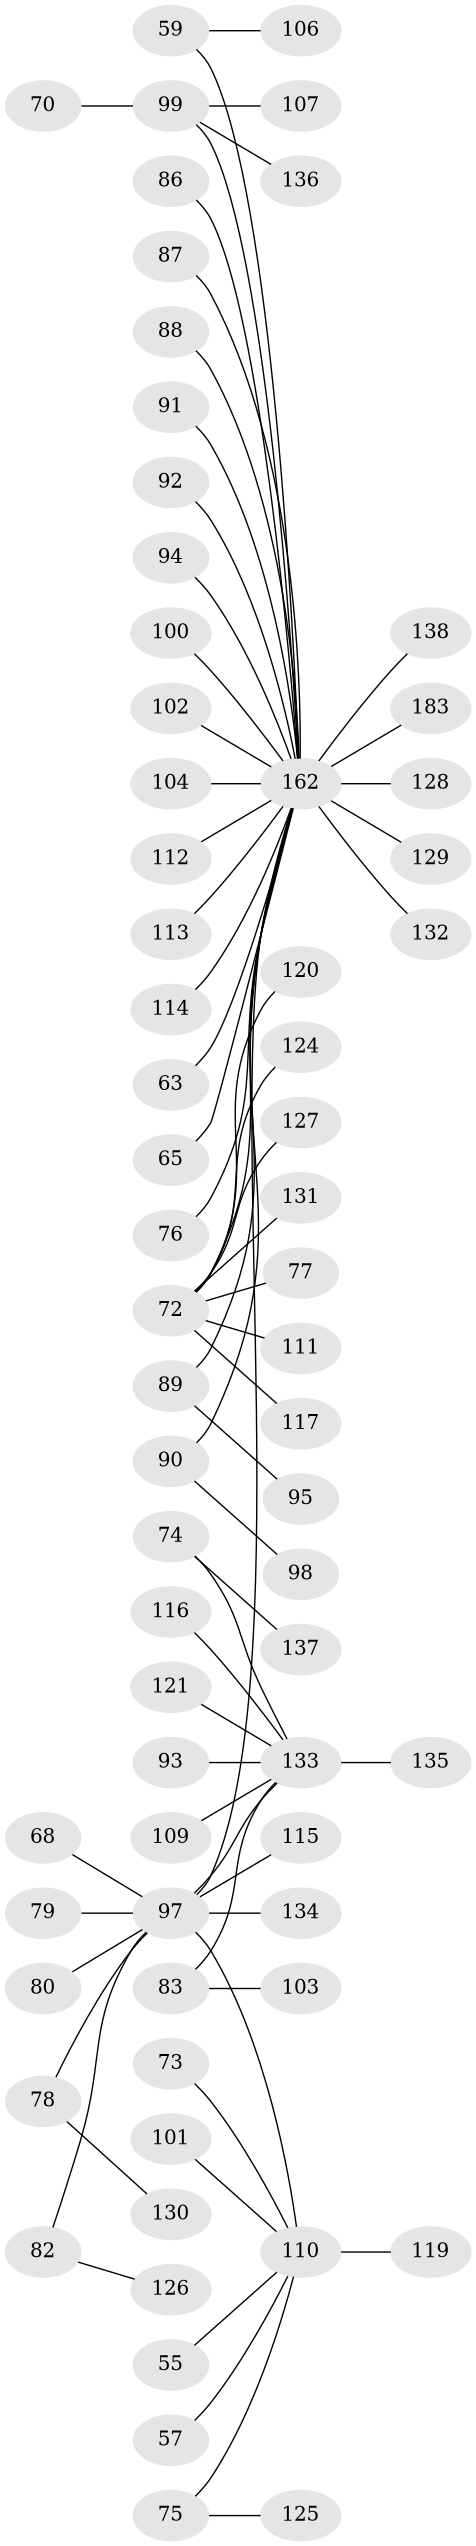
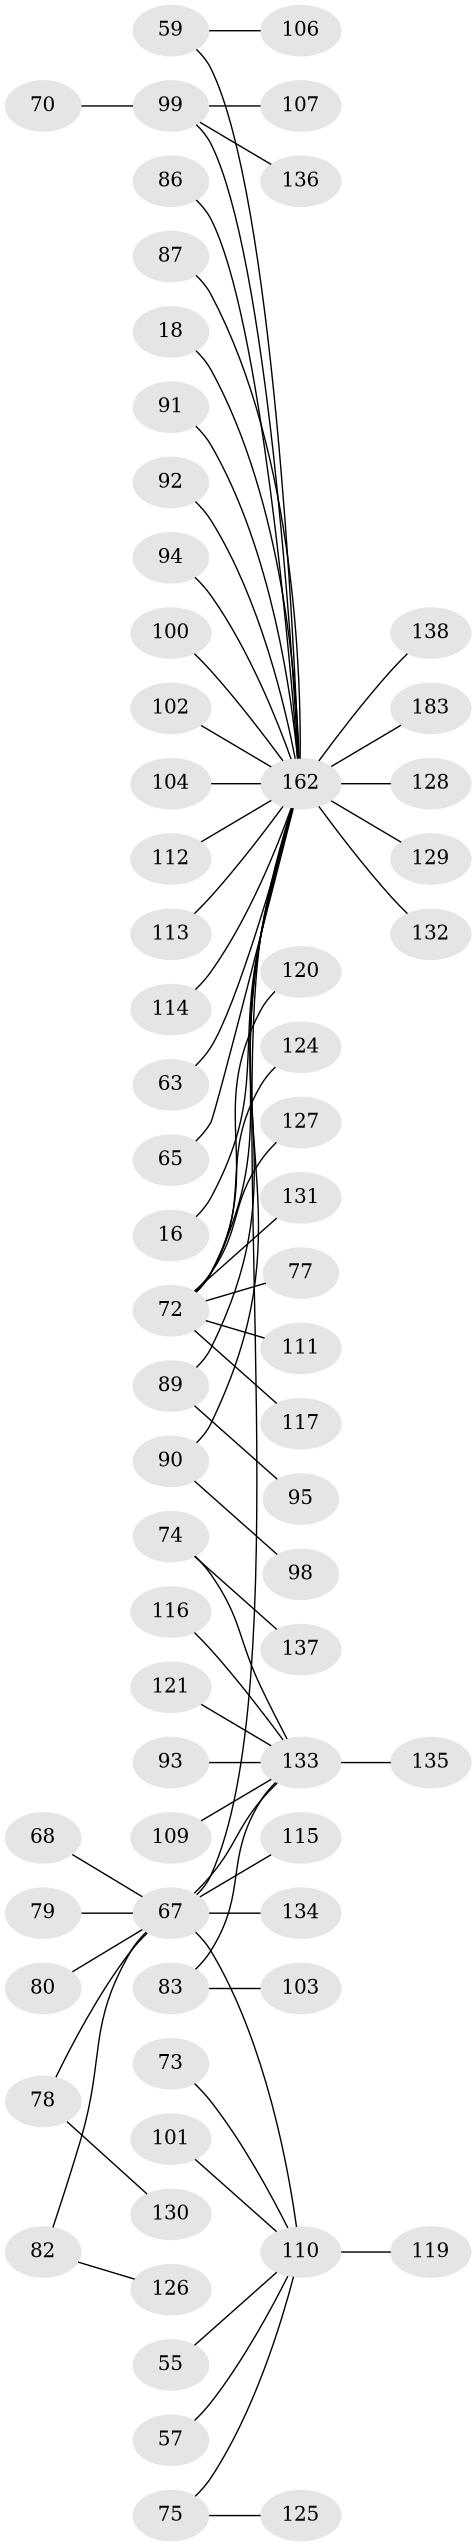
node "88": label "88" -> "18"
node "76": label "76" -> "16"
node "97": label "97" -> "67"
